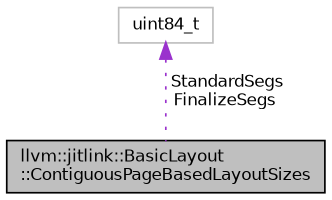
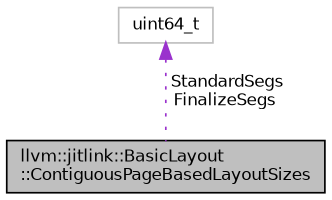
node "uint84_t": label "uint84_t" -> "uint64_t"
